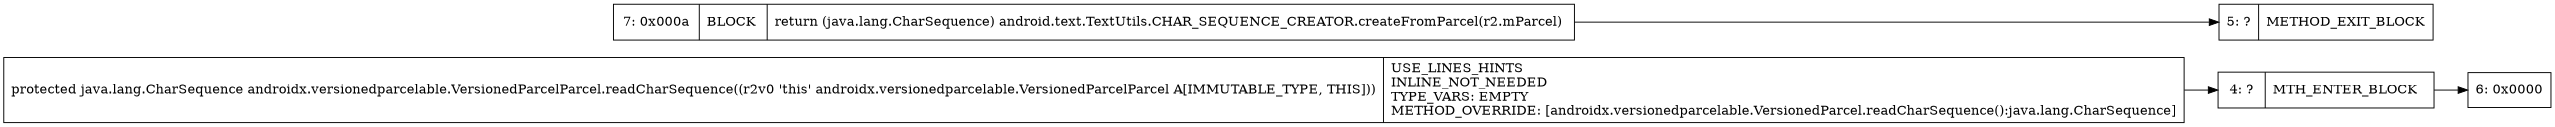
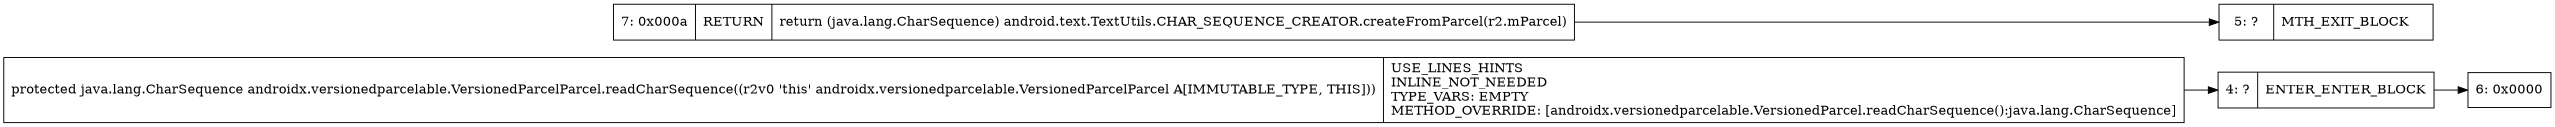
node "7: 0x000a": text "BLOCK" -> "RETURN"
node "5: ?": text "METHOD_EXIT_BLOCK" -> "MTH_EXIT_BLOCK"
node "4: ?": text "MTH_ENTER_BLOCK" -> "ENTER_ENTER_BLOCK"
